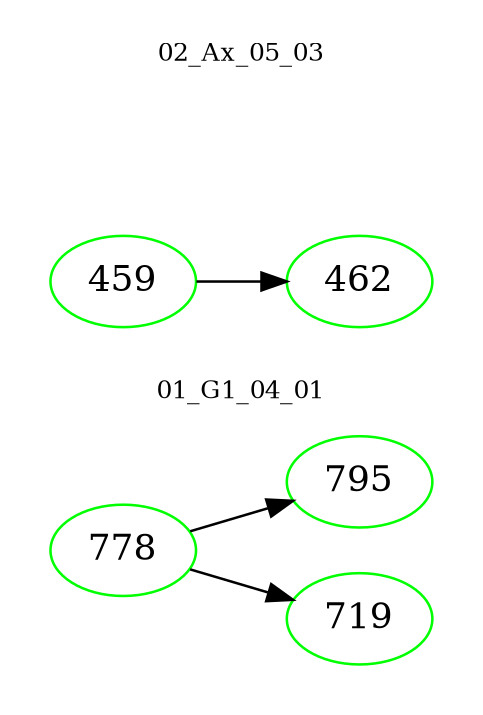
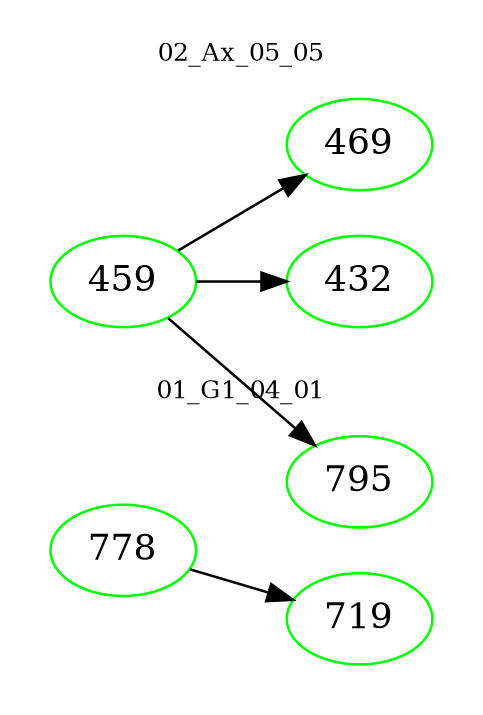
cluster "02_Ax_05_03": label "02_Ax_05_03" -> "02_Ax_05_05"
node "469": added
node "462": label "462" -> "432"
edge "778" -> "795": now "459" -> "795"
